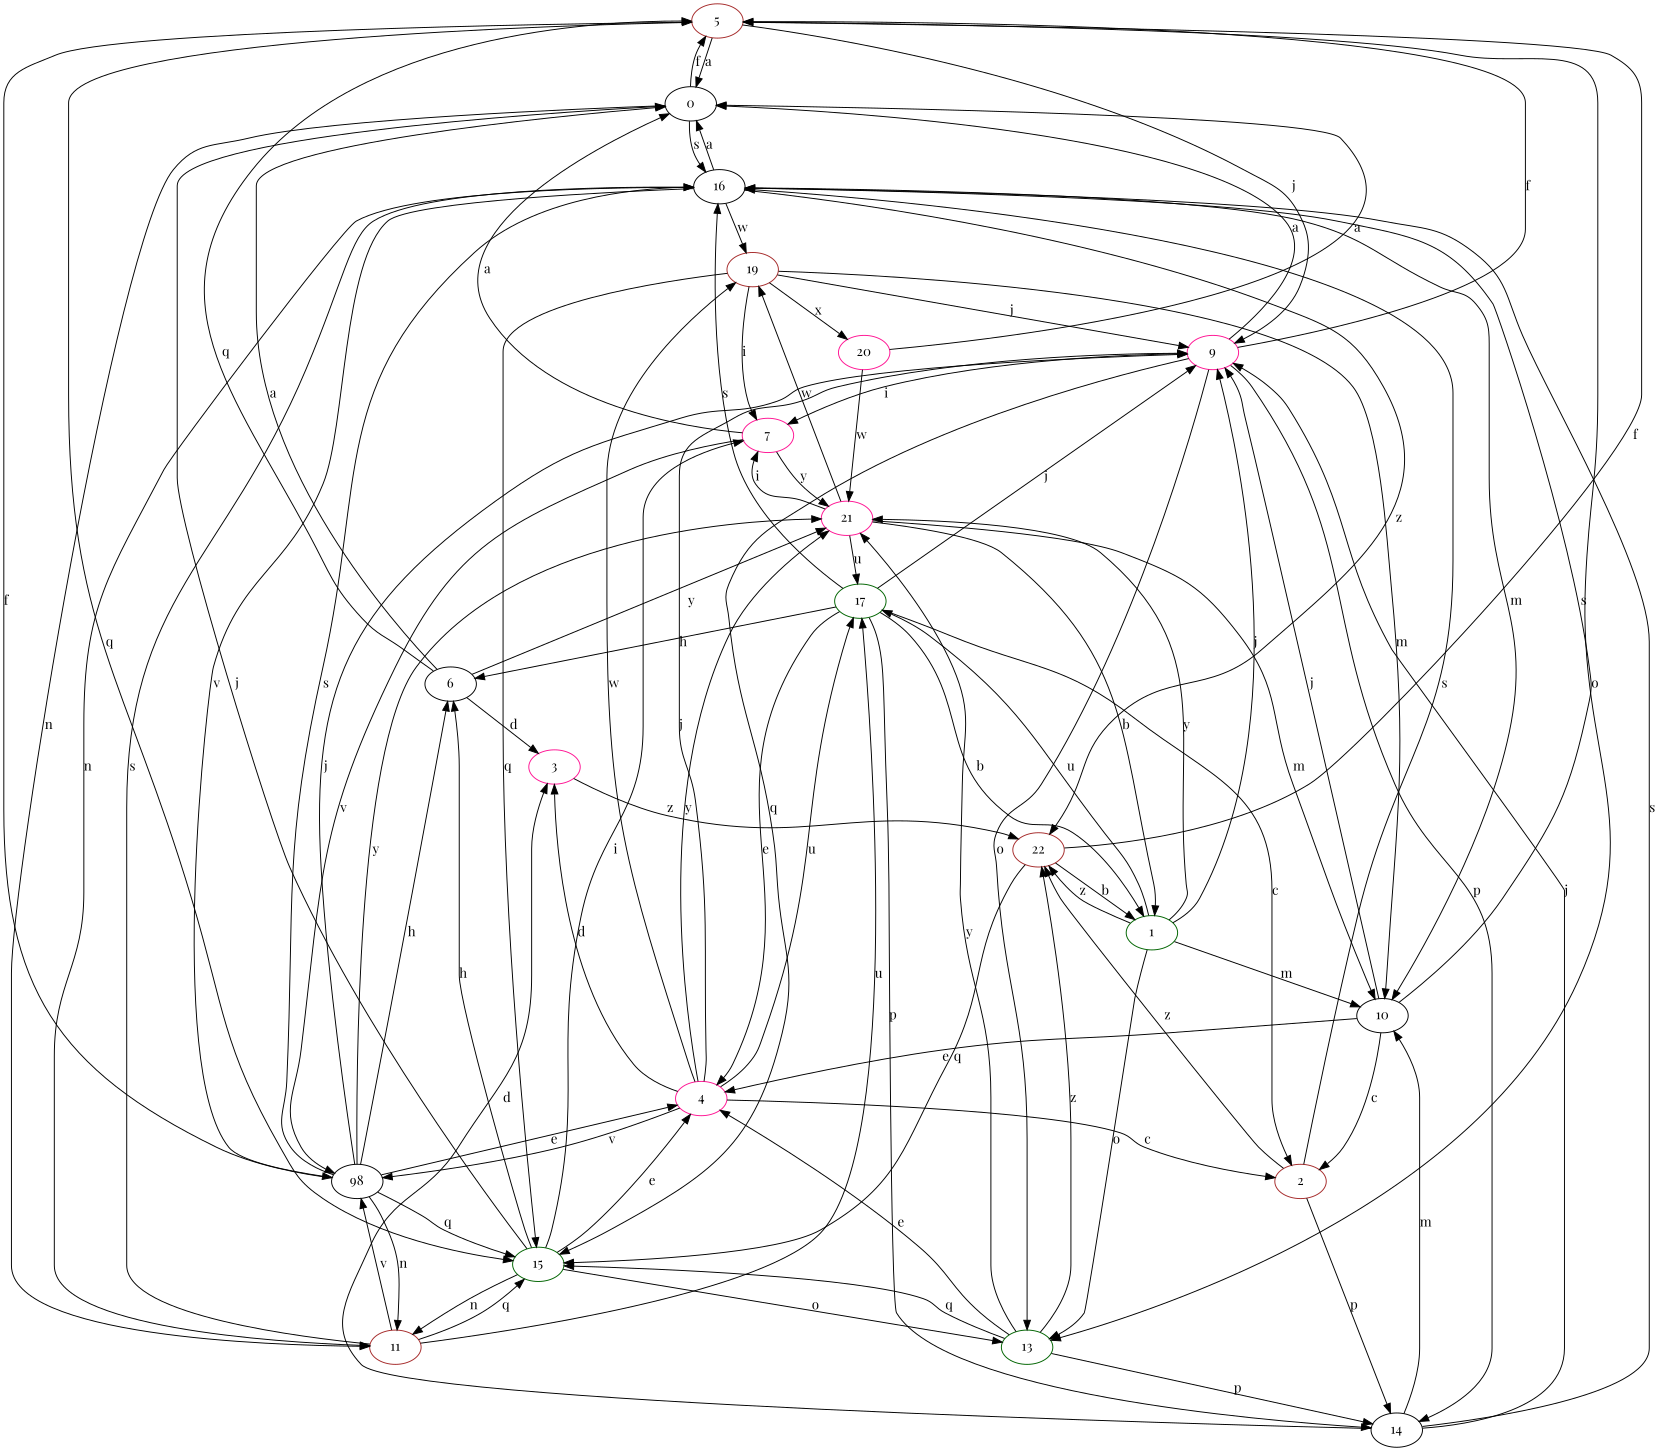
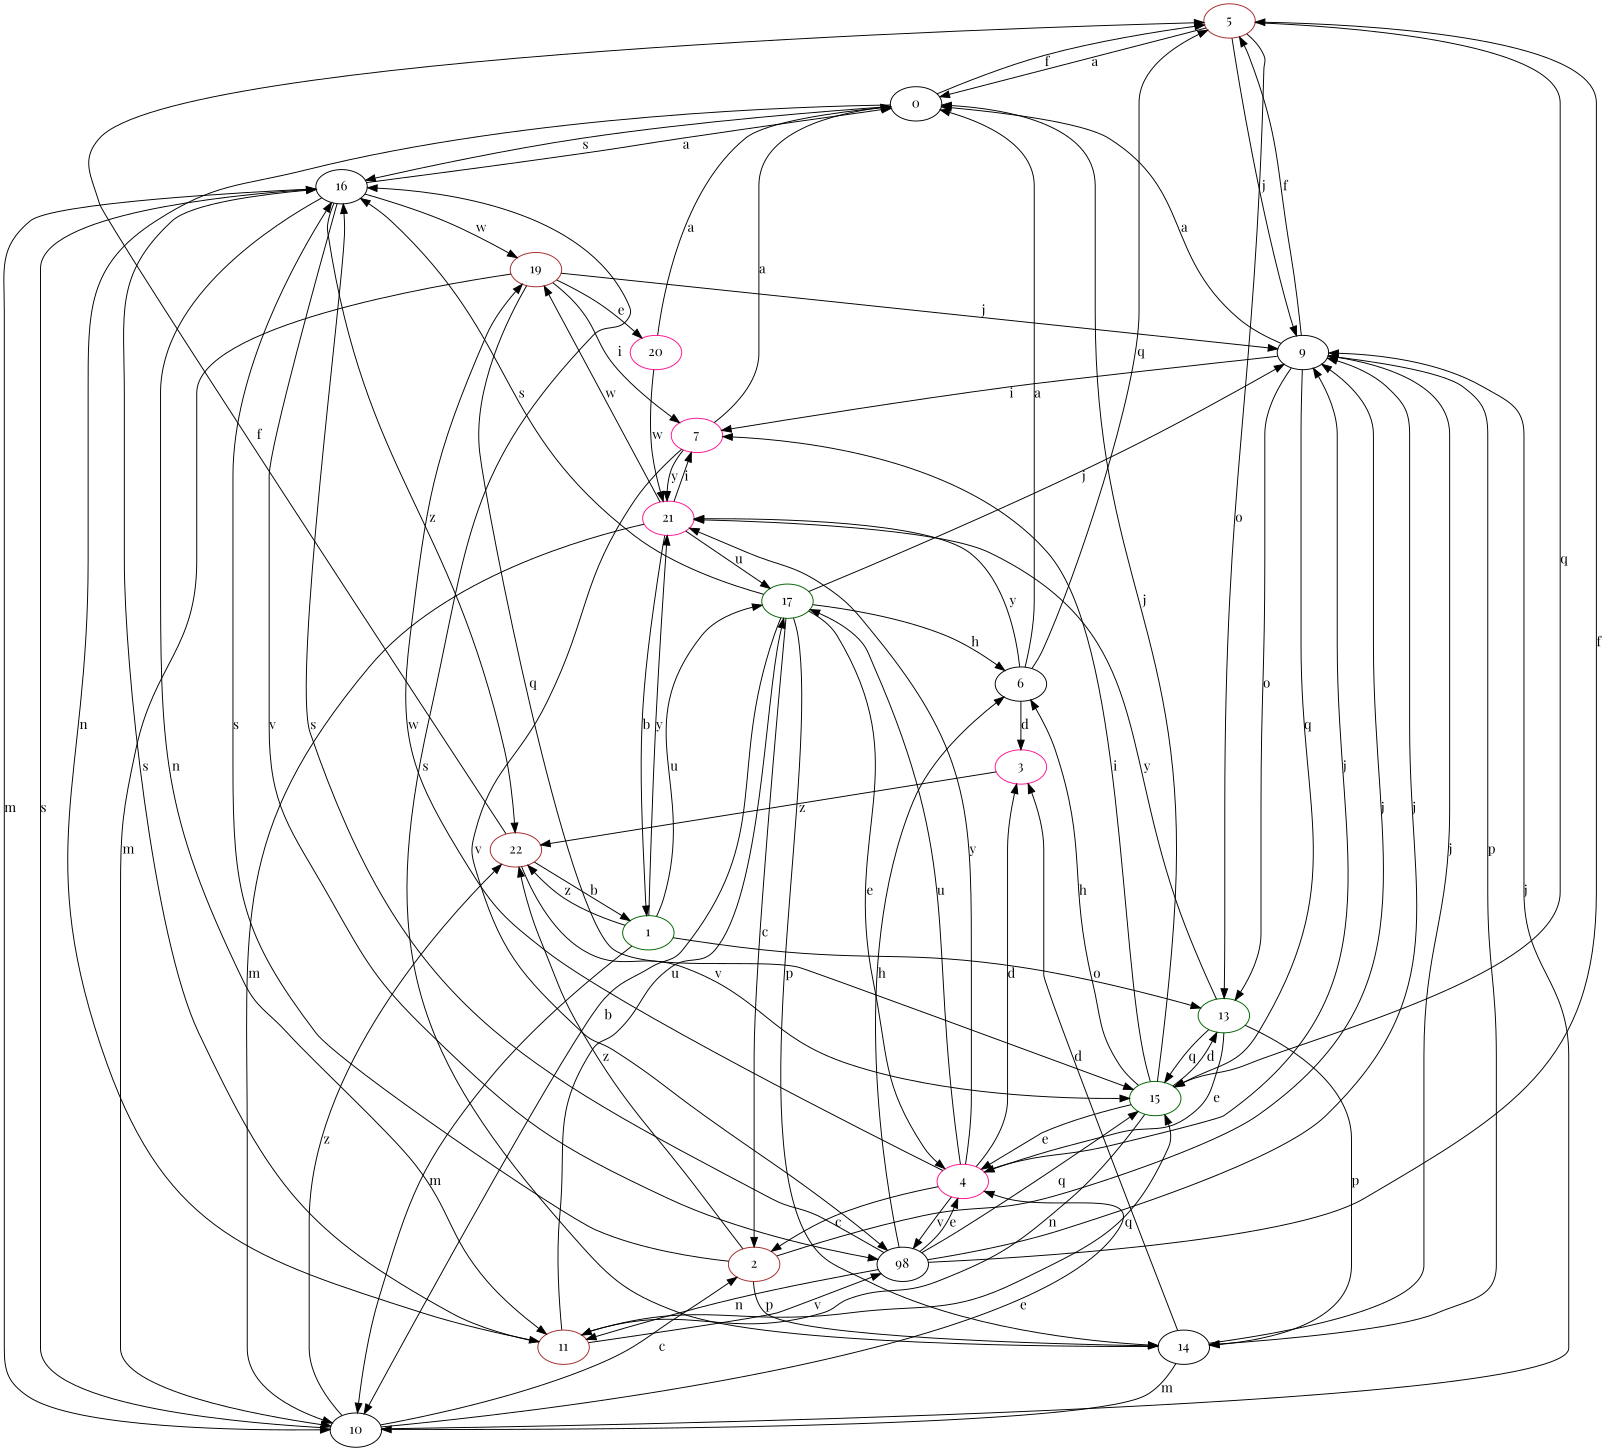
edge "19" -> "20": label "x" -> "e"
node "9": color deeppink -> black
edge "1" -> "9": now "2" -> "9"
edge "98" -> "21": removed, label "y"
edge "17" -> "1": now "17" -> "10"
edge "22" -> "15": label "q" -> "v"
edge "13" -> "22": now "10" -> "22"
edge "15" -> "13": label "o" -> "d"
